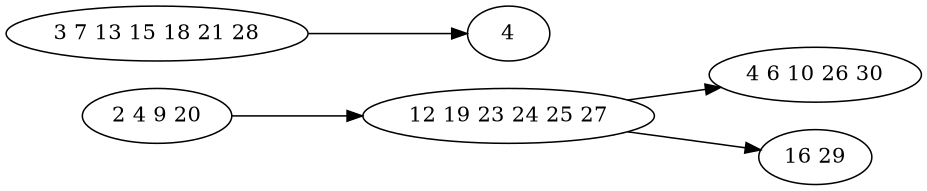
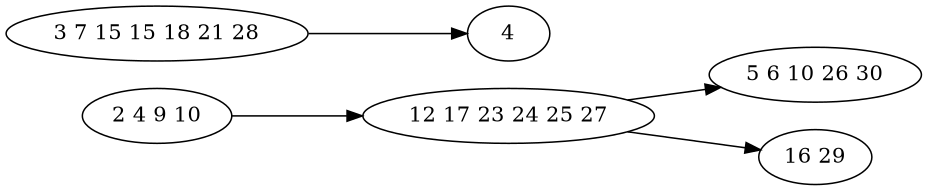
node "3 7 13 15 18 21 28": label "3 7 13 15 18 21 28" -> "3 7 15 15 18 21 28"
node "4 6 10 26 30": label "4 6 10 26 30" -> "5 6 10 26 30"
node "2 4 9 20": label "2 4 9 20" -> "2 4 9 10"
node "12 19 23 24 25 27": label "12 19 23 24 25 27" -> "12 17 23 24 25 27"
